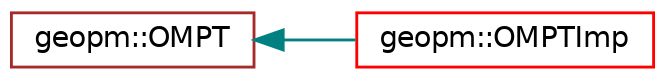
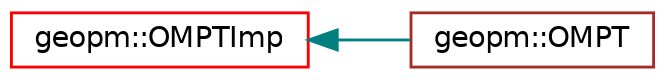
edge "geopm::OMPTImp" -> "geopm::OMPT": reversed
